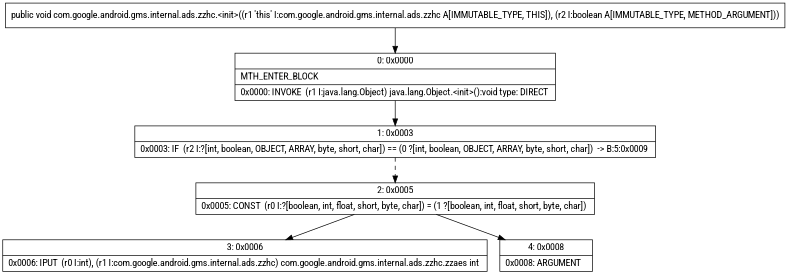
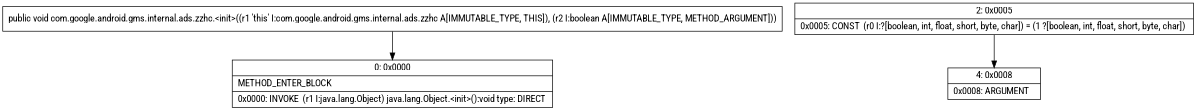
node "0: 0x0000": text "MTH_ENTER_BLOCK" -> "METHOD_ENTER_BLOCK"
node "1: 0x0003": removed
node "3: 0x0006": removed
